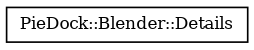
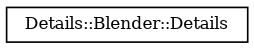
node "PieDock::Blender::Details": label "PieDock::Blender::Details" -> "Details::Blender::Details"
